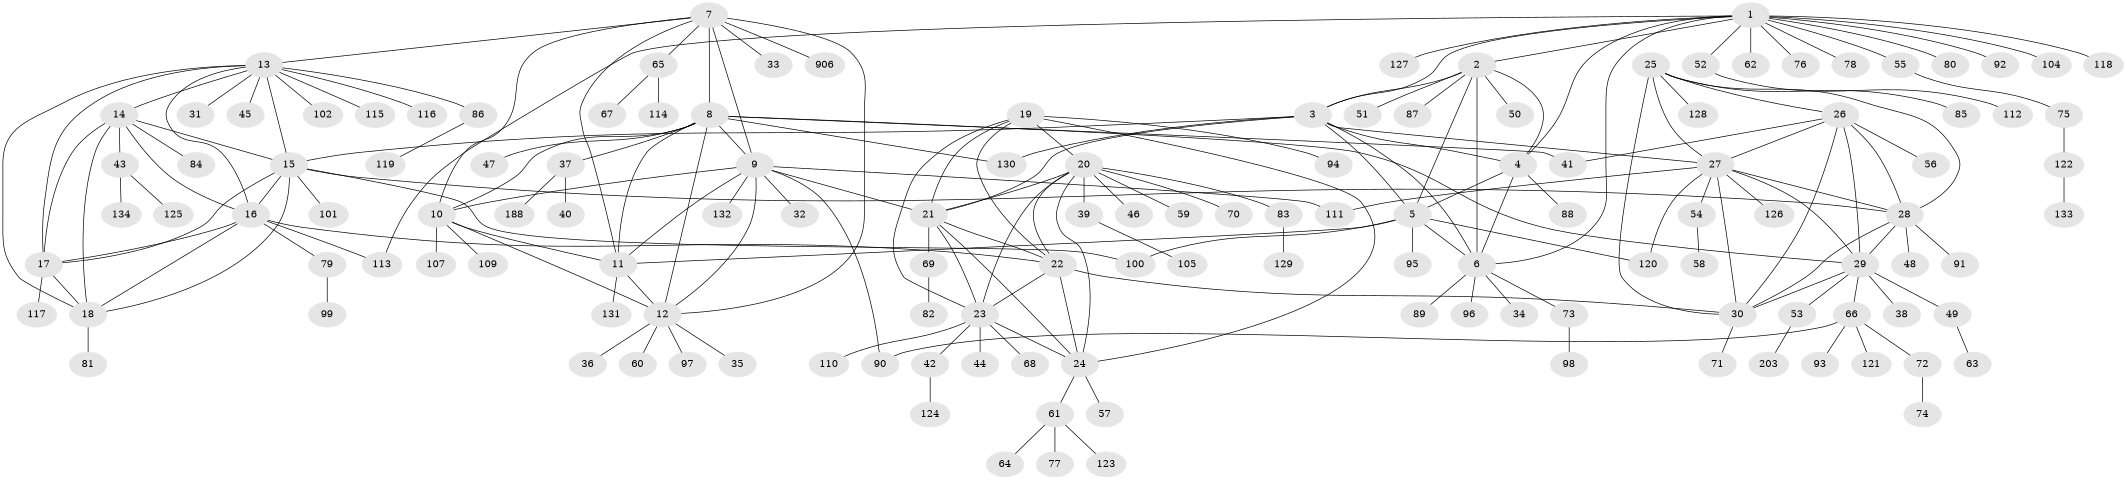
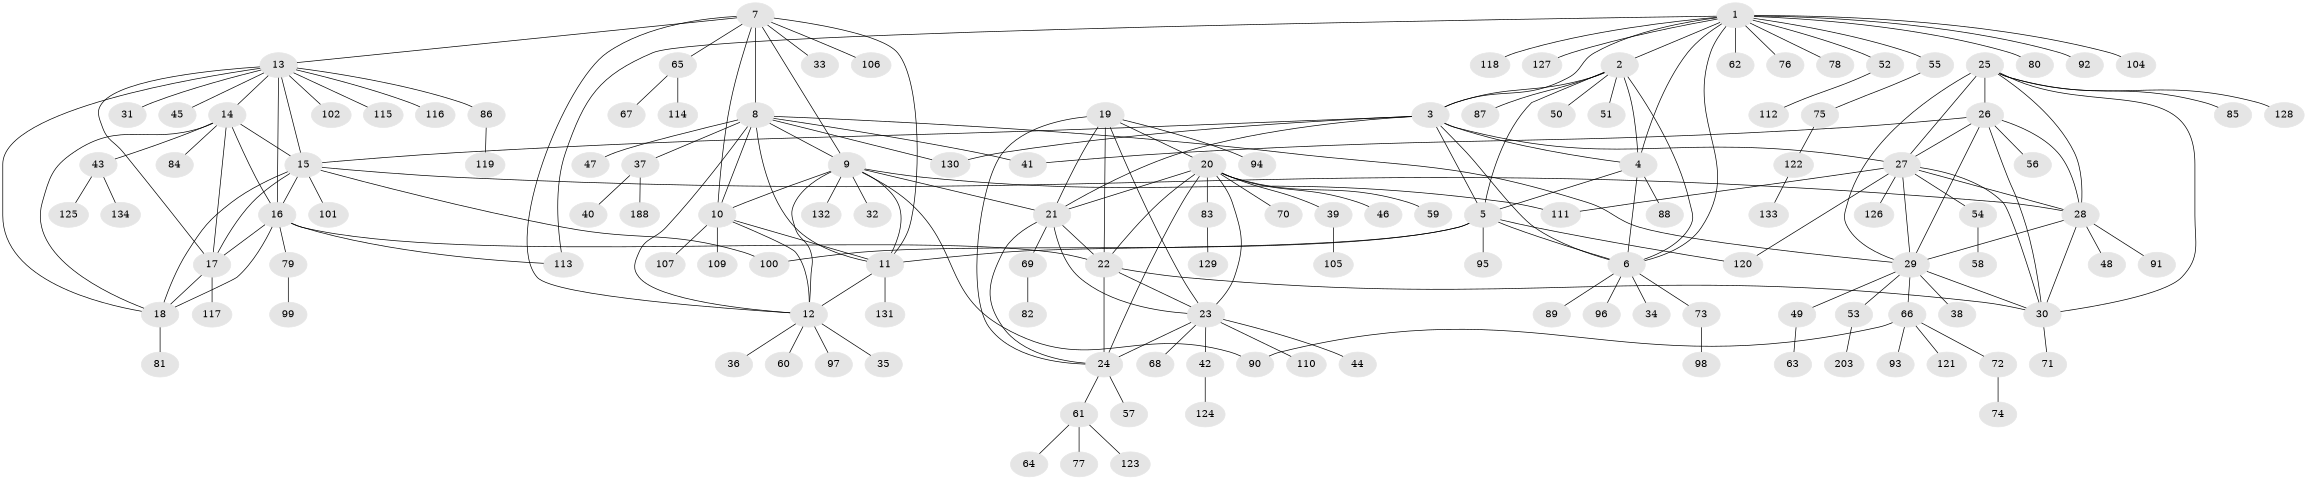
node "906": label "906" -> "106"
edge "25" -- "29": added
